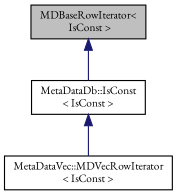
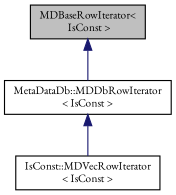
node "MetaDataDb::IsConst < IsConst >": label "MetaDataDb::IsConst < IsConst >" -> "MetaDataDb::MDDbRowIterator < IsConst >"
node "MetaDataVec::MDVecRowIterator < IsConst >": label "MetaDataVec::MDVecRowIterator < IsConst >" -> "IsConst::MDVecRowIterator < IsConst >"
